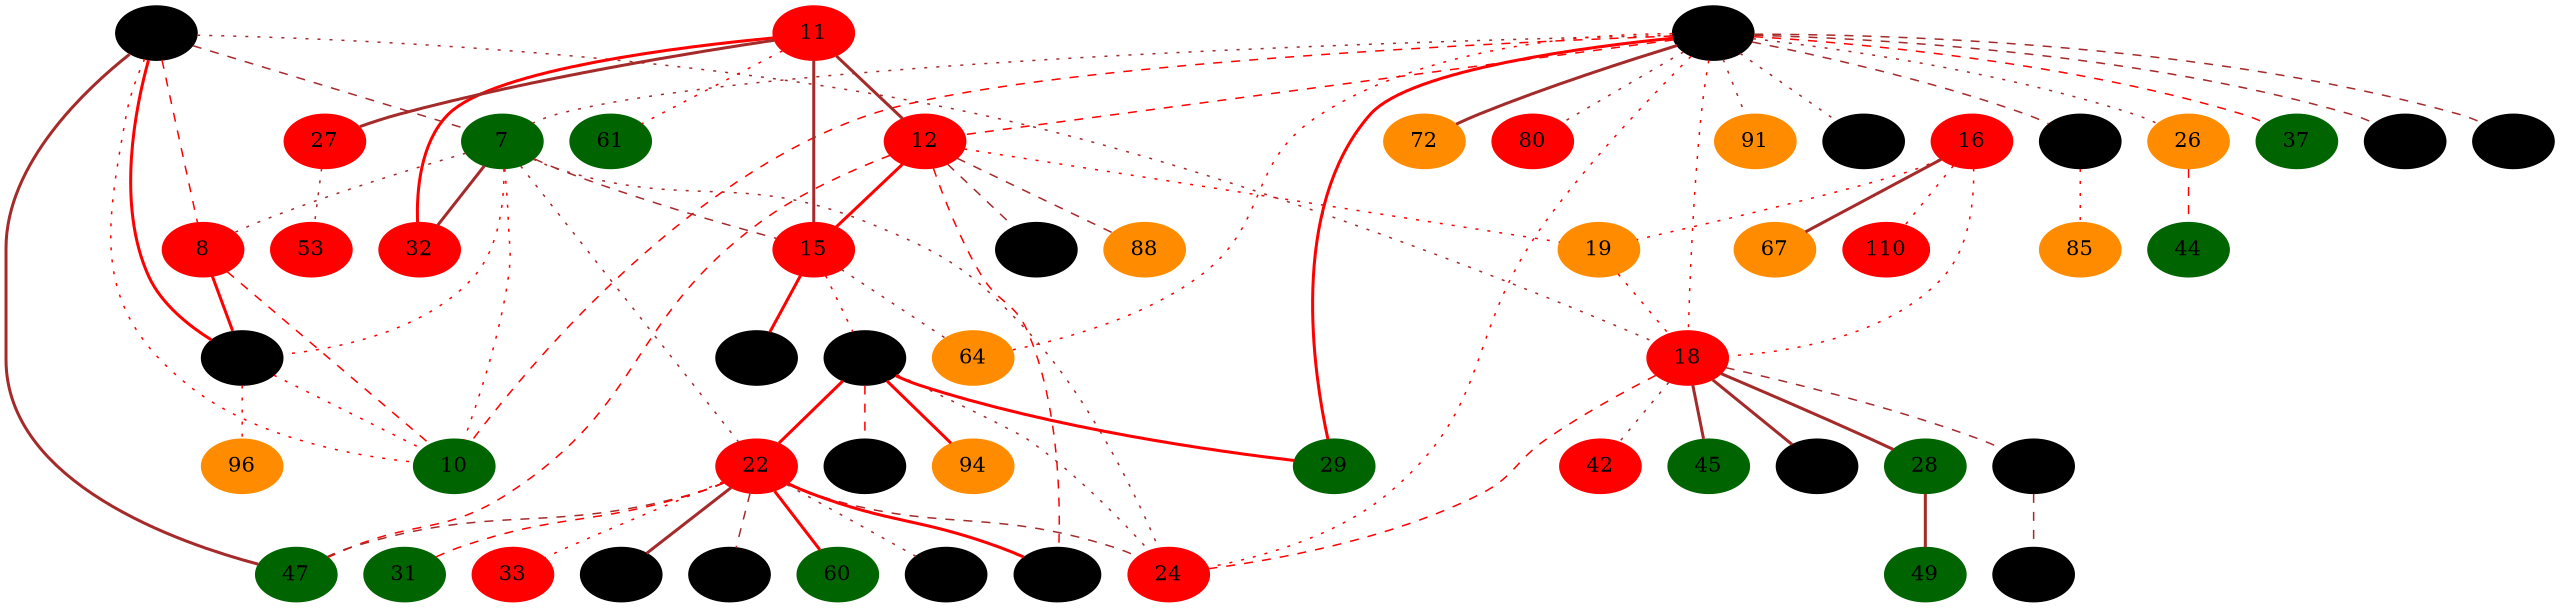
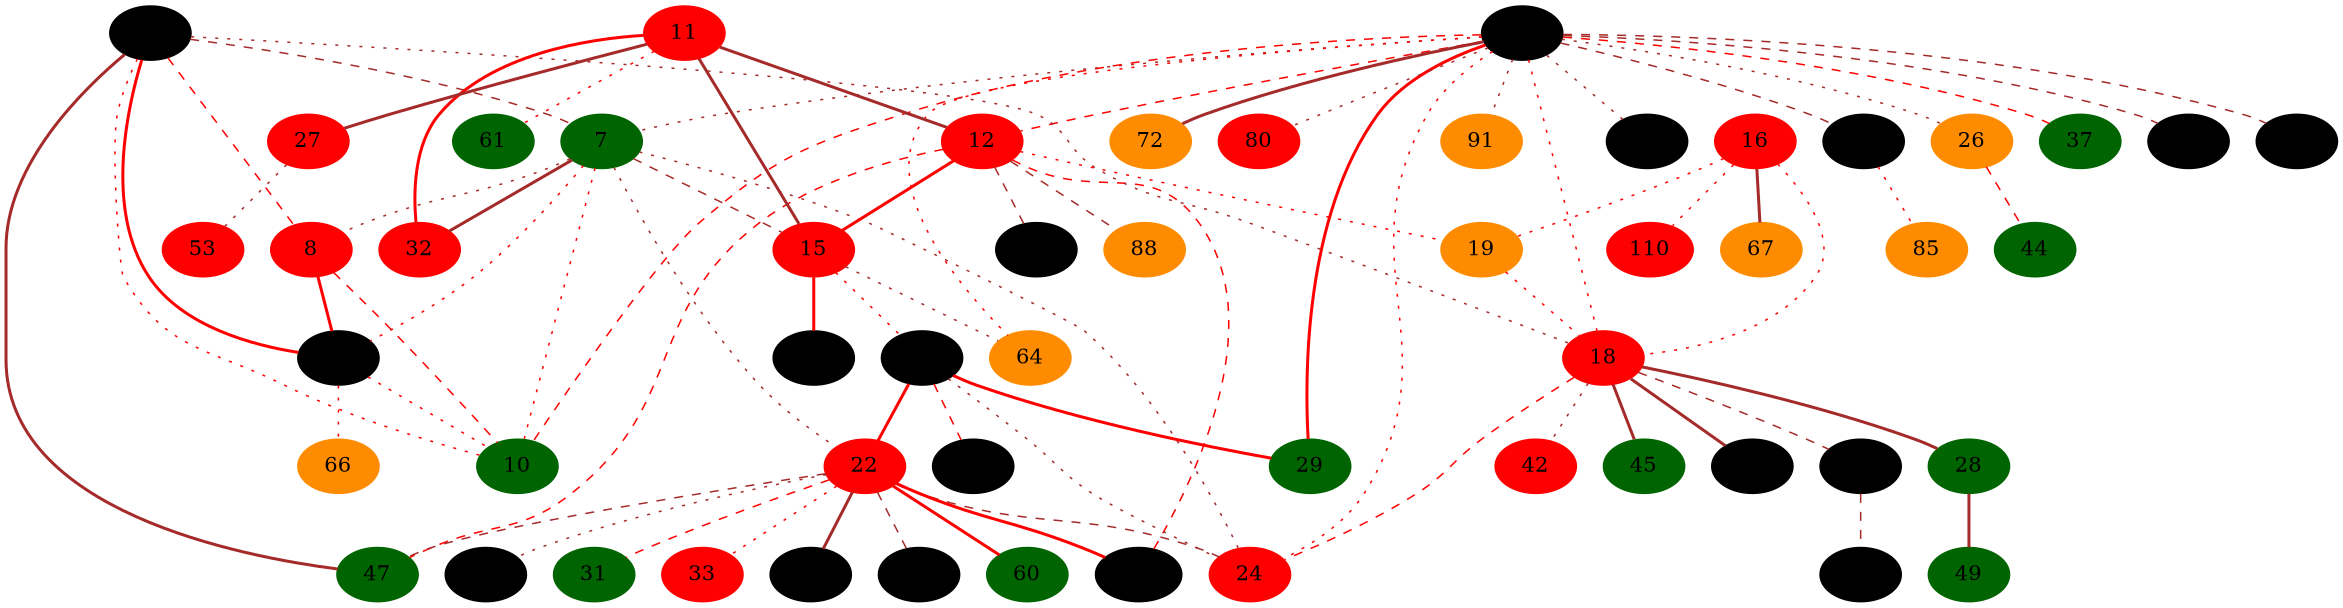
node "96": label "96" -> "66"
node "94": removed
